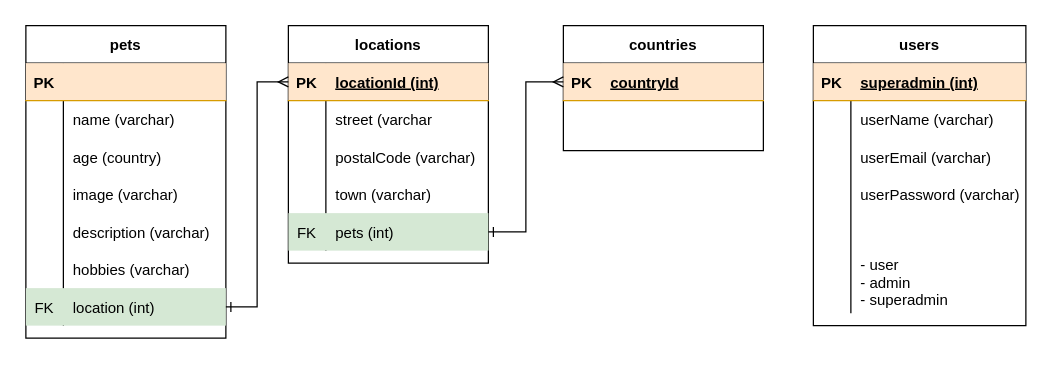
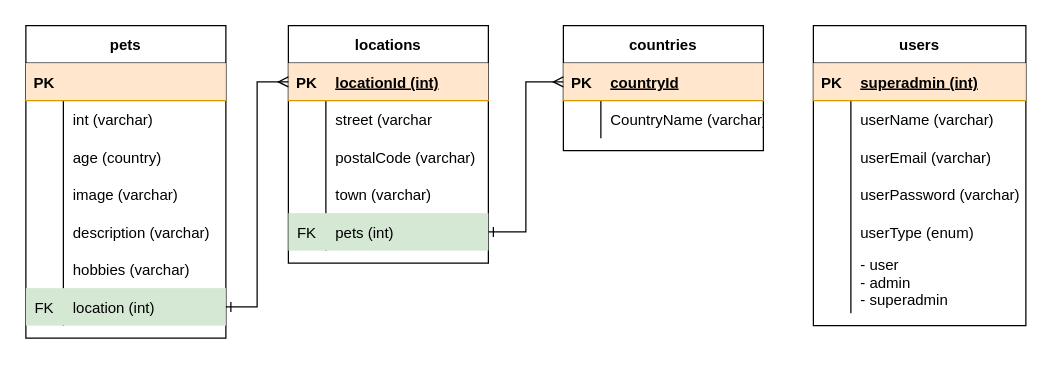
node "CountryName (varchar)": added
node "name (varchar)": label "name (varchar)" -> "int (varchar)"
node "userType (enum)": added
